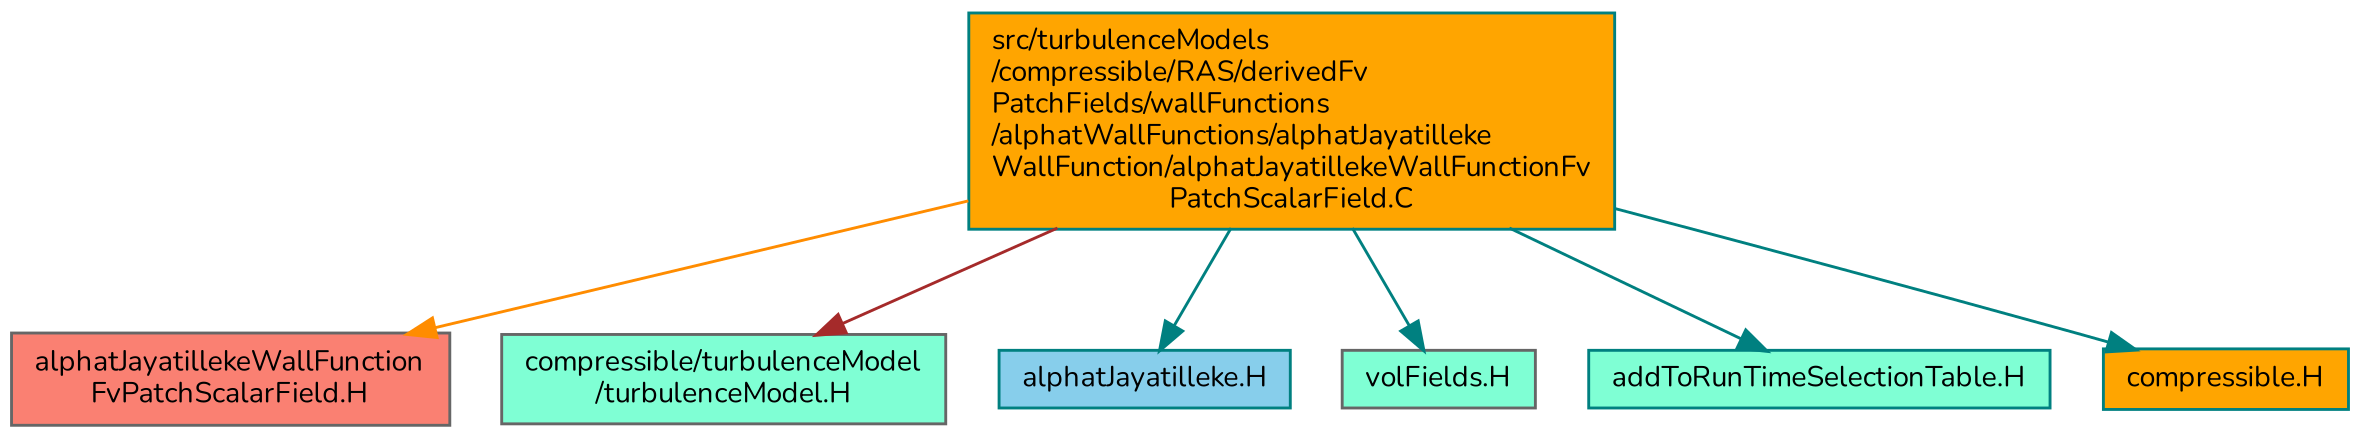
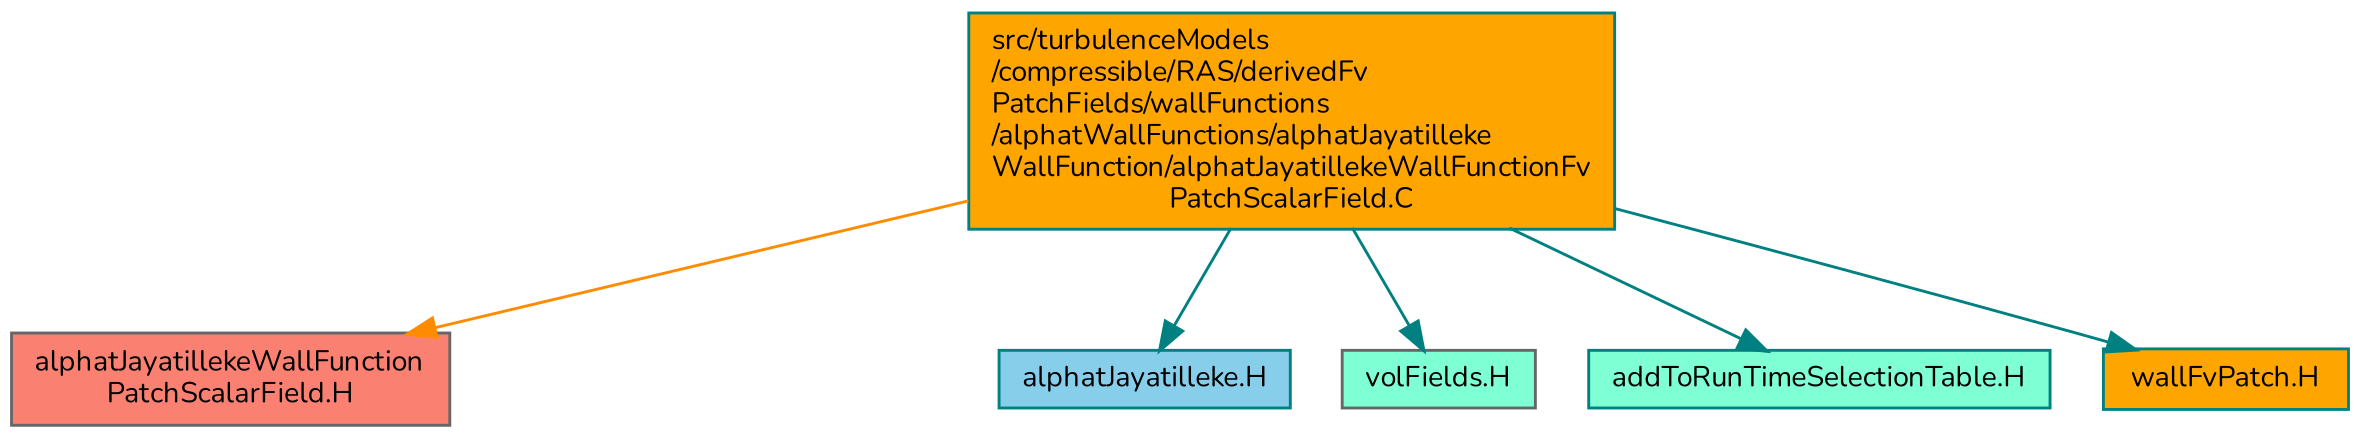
node "alphatJayatillekeWallFunction FvPatchScalarField.H": label "alphatJayatillekeWallFunction FvPatchScalarField.H" -> "alphatJayatillekeWallFunction PatchScalarField.H"
node "compressible/turbulenceModel /turbulenceModel.H": removed
node "compressible.H": label "compressible.H" -> "wallFvPatch.H"
